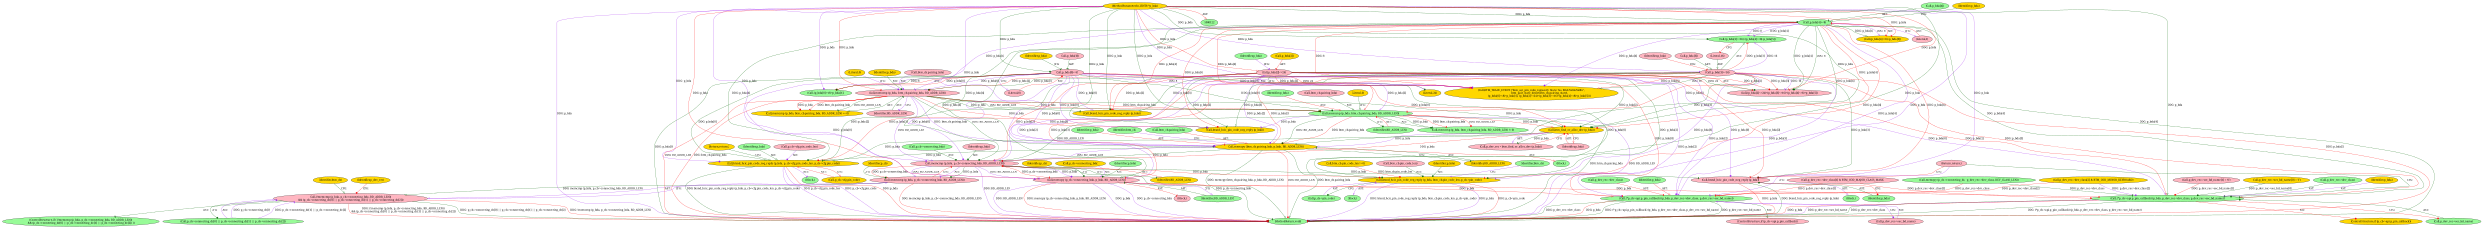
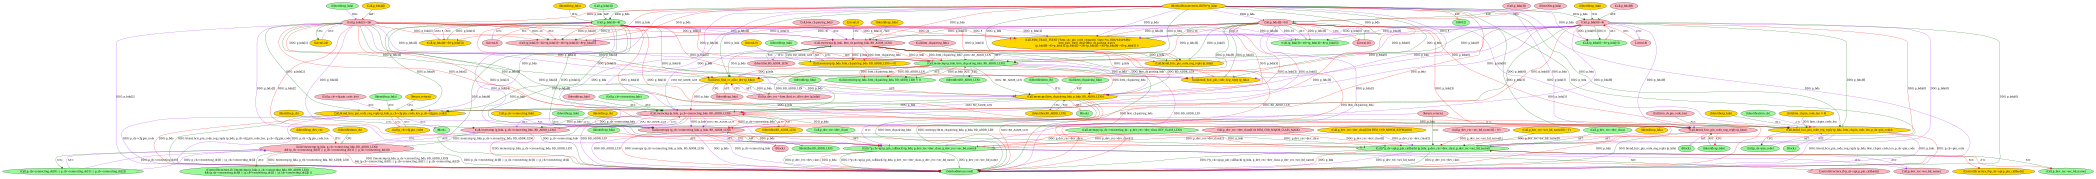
edge "(Call,(p_bda[3]<<16)+(p_bda[4]<<8)+p_bda[5])" -> "(Literal,16)": now "(Call,p_bda[3]<<16)" -> "(Literal,16)"
edge "(Call,p_bda[0]<<8)" -> "(Call,memcmp (p_bda, p_cb->connecting_bda, BD_ADDR_LEN))": color purple -> red
